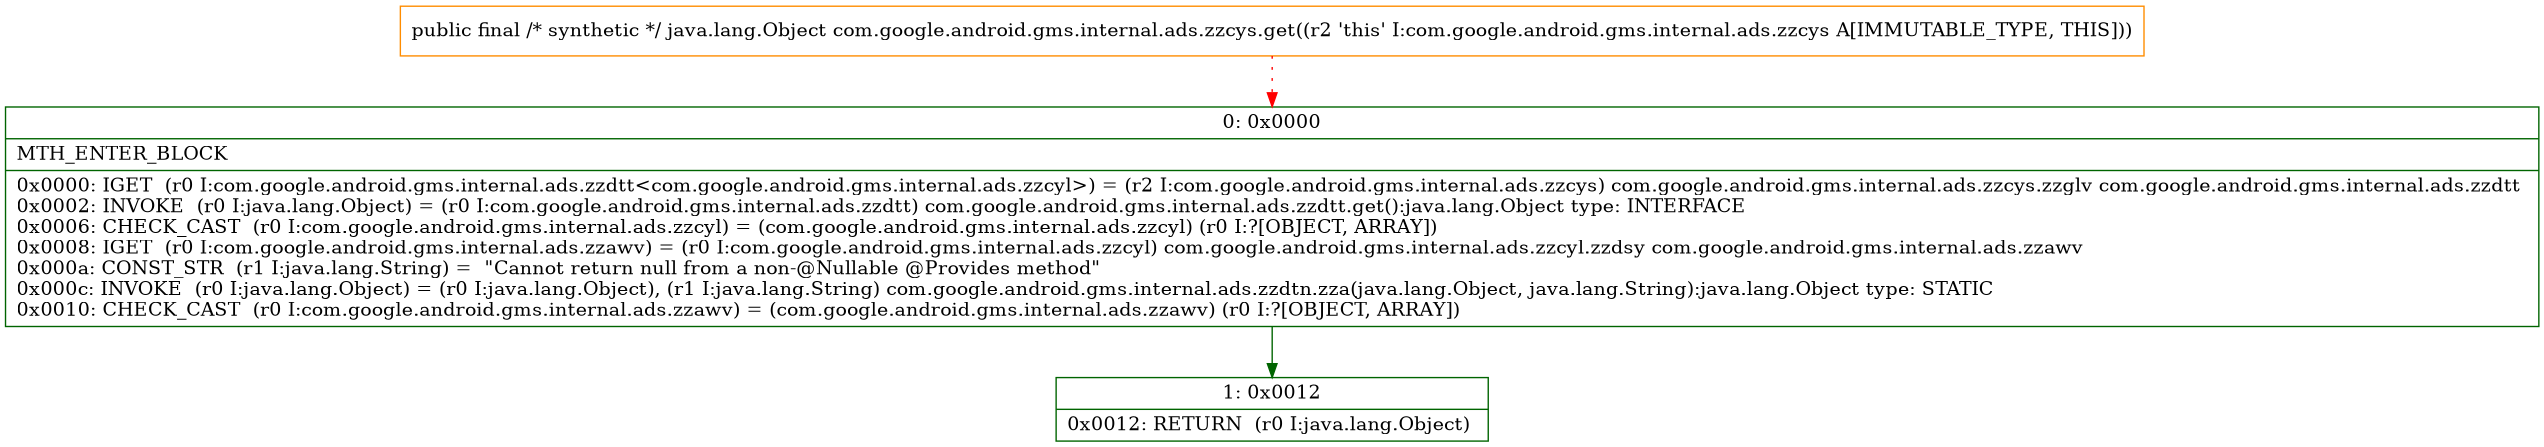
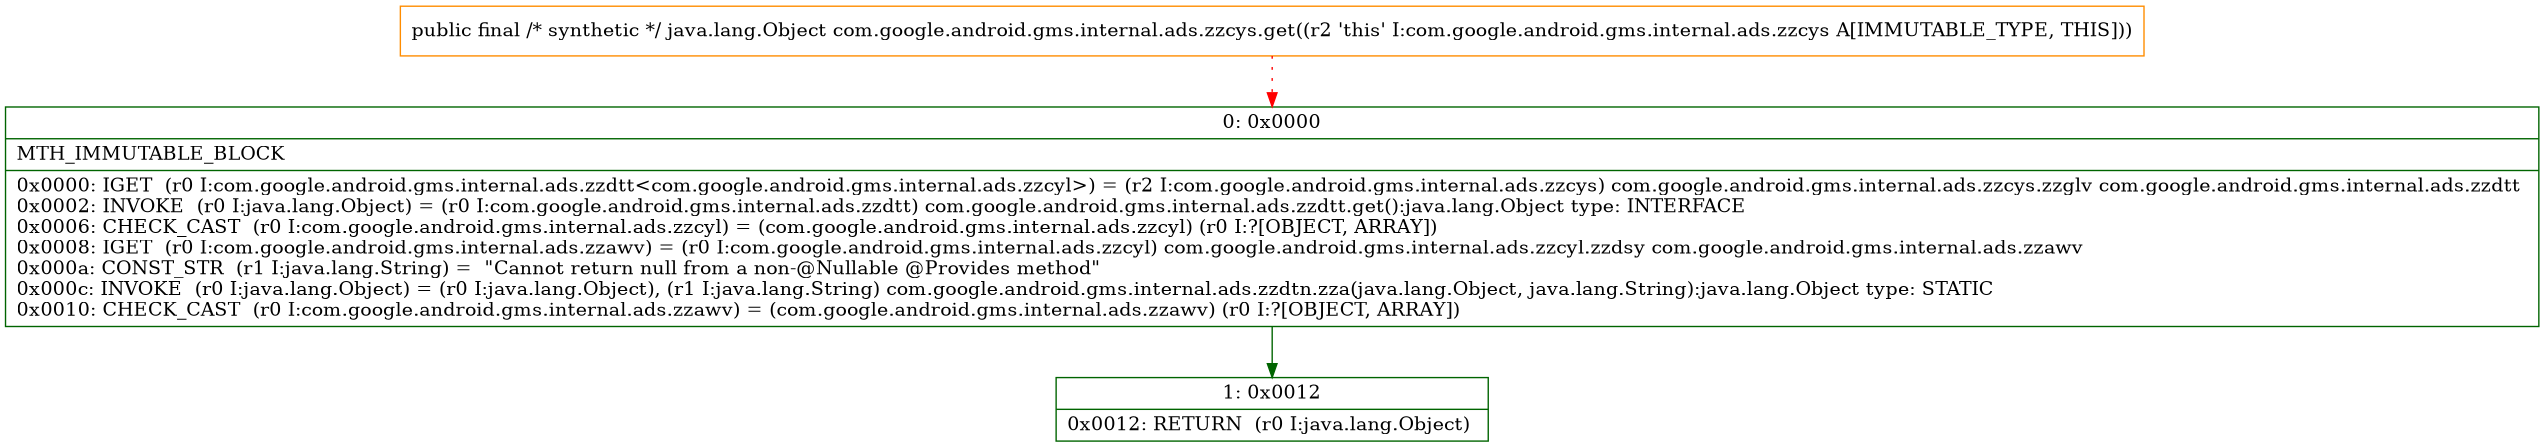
node "0: 0x0000": text "MTH_ENTER_BLOCK" -> "MTH_IMMUTABLE_BLOCK"
